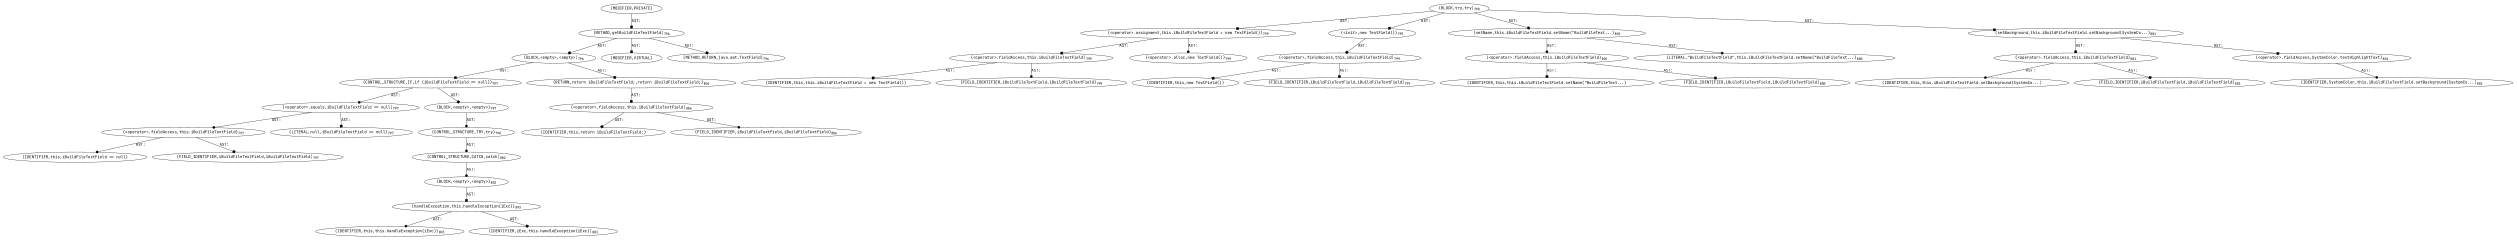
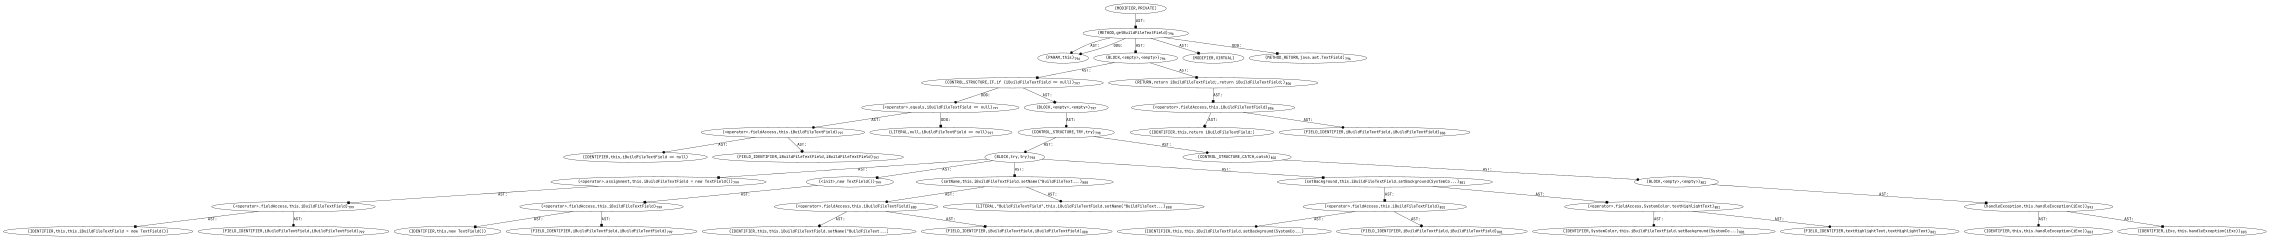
edge "(METHOD,getBuildFileTextField)" -> "(METHOD_RETURN,java.awt.TextField)": label "AST: " -> "DDG: "
node "(PARAM,this)": added
node "(<operator>.alloc,new TextField())": removed
edge "(CONTROL_STRUCTURE,IF,if (iBuildFileTextField == null))" -> "(<operator>.equals,iBuildFileTextField == null)": label "AST: " -> "DDG: "
edge "(<operator>.equals,iBuildFileTextField == null)" -> "(LITERAL,null,iBuildFileTextField == null)": label "AST: " -> "DDG: "
edge "(CONTROL_STRUCTURE,TRY,try)" -> "(BLOCK,try,try)": added, label "AST:"
node "(FIELD_IDENTIFIER,textHighlightText,textHighlightText)": added
